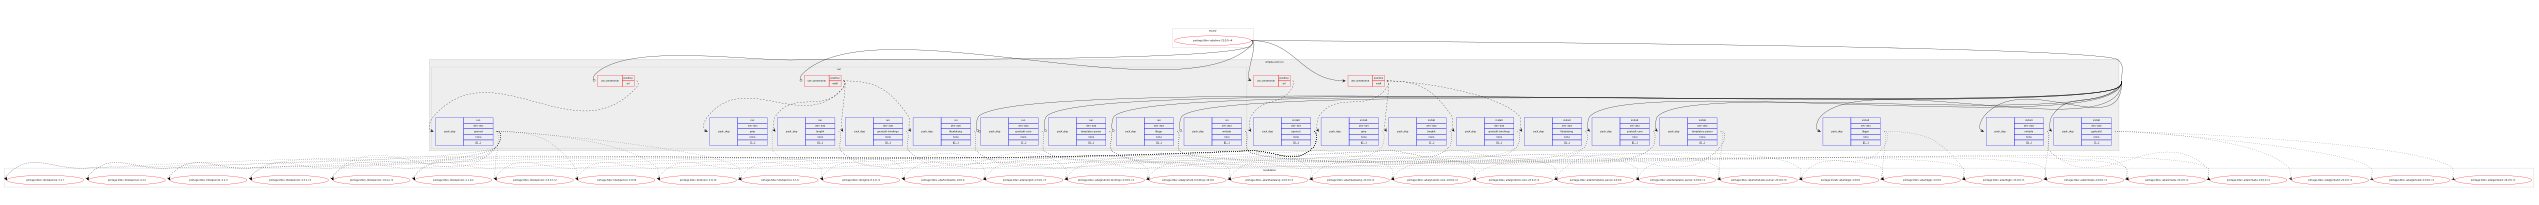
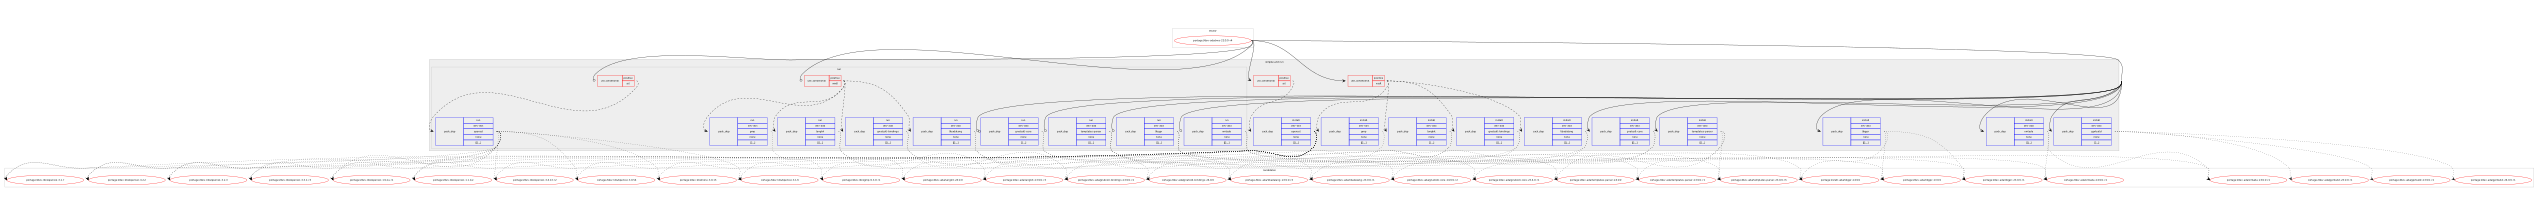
node "portage://dev-ada/templates-24.0.0": label "portage://dev-ada/templates-24.0.0" -> "portage://dev-ada/langkit-24.0.0"
node "portage://dev-ada/xmlada-23.0.0-r1": removed
